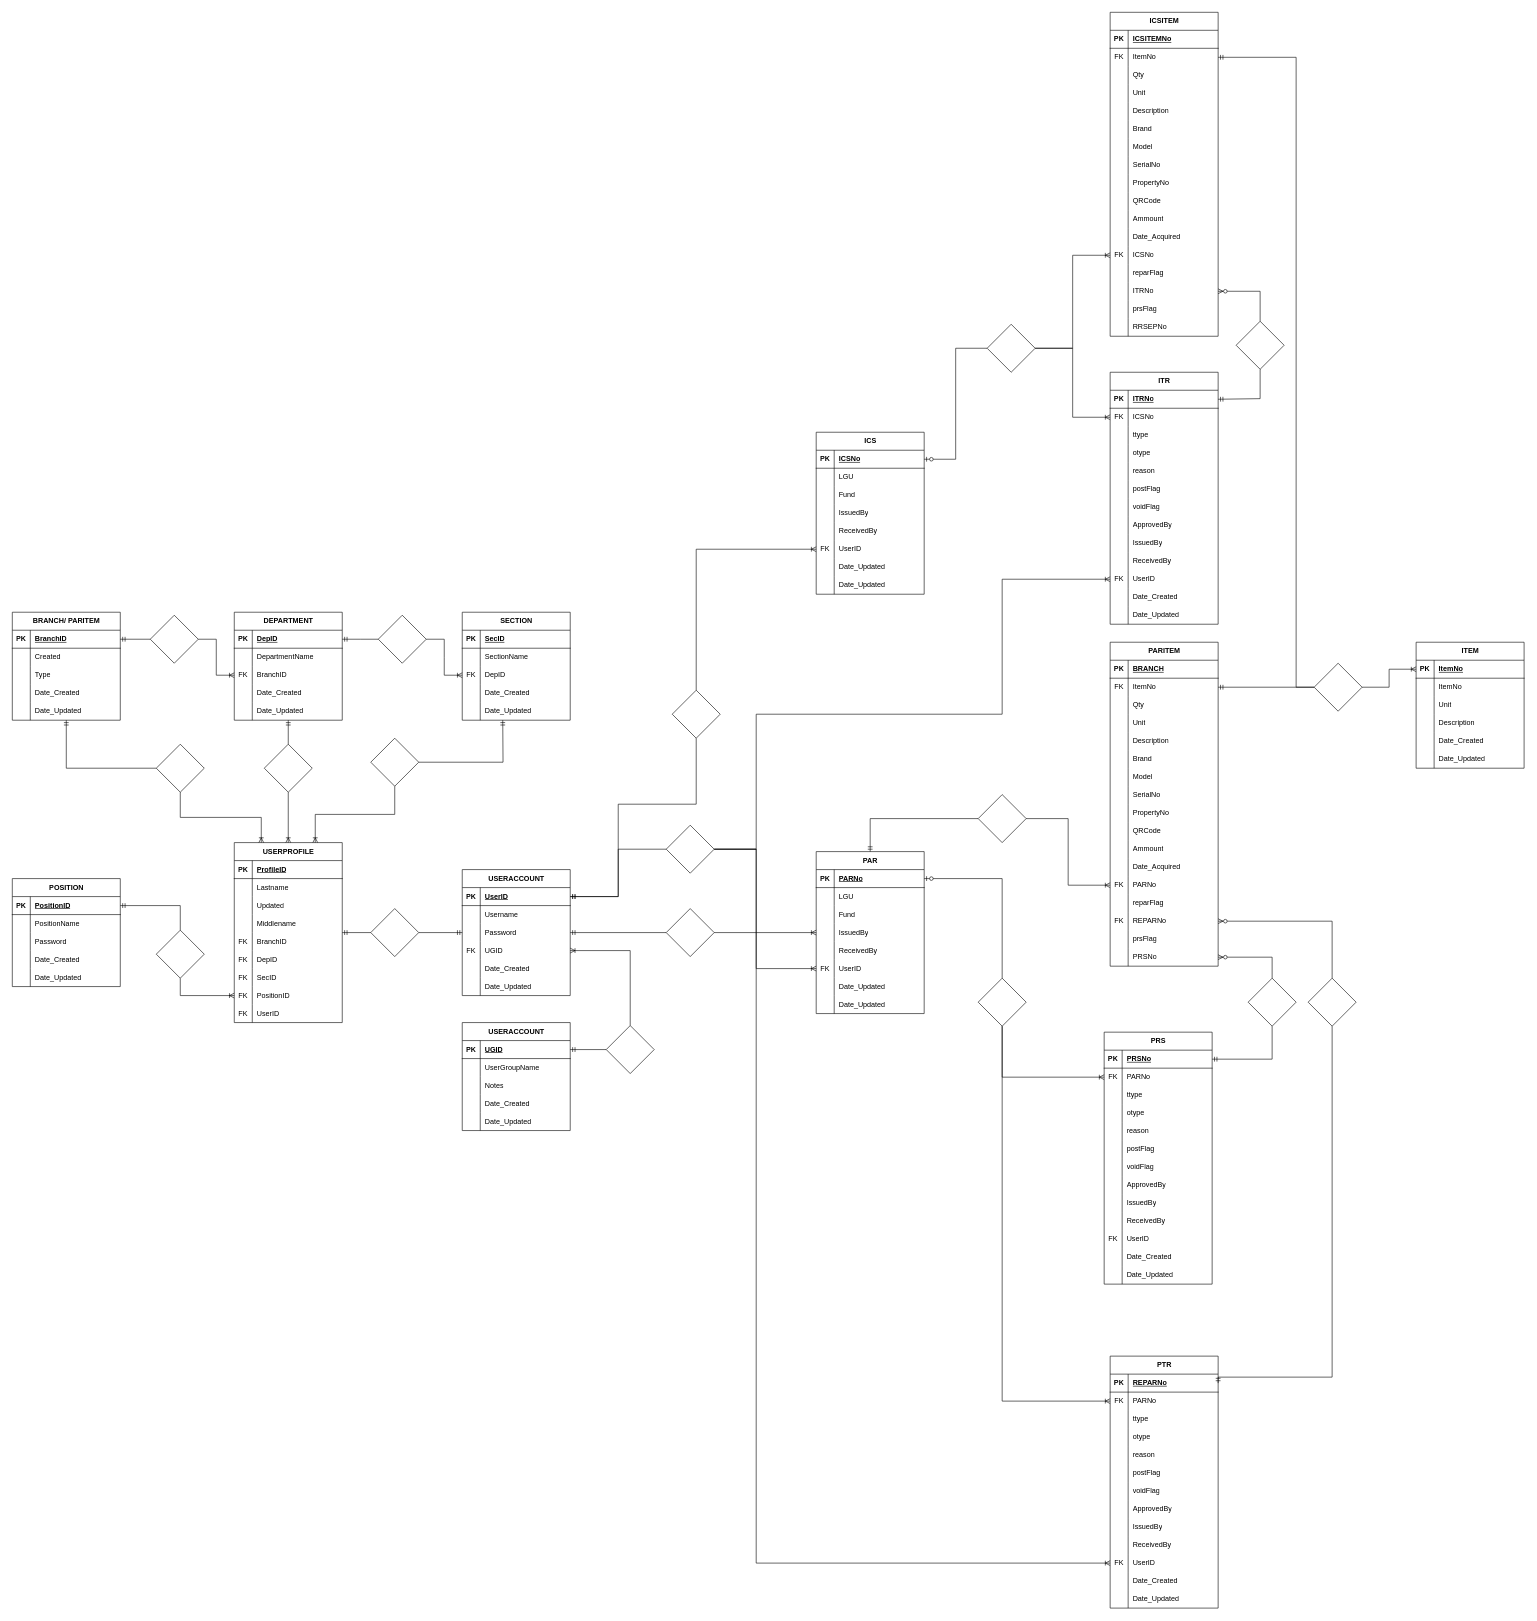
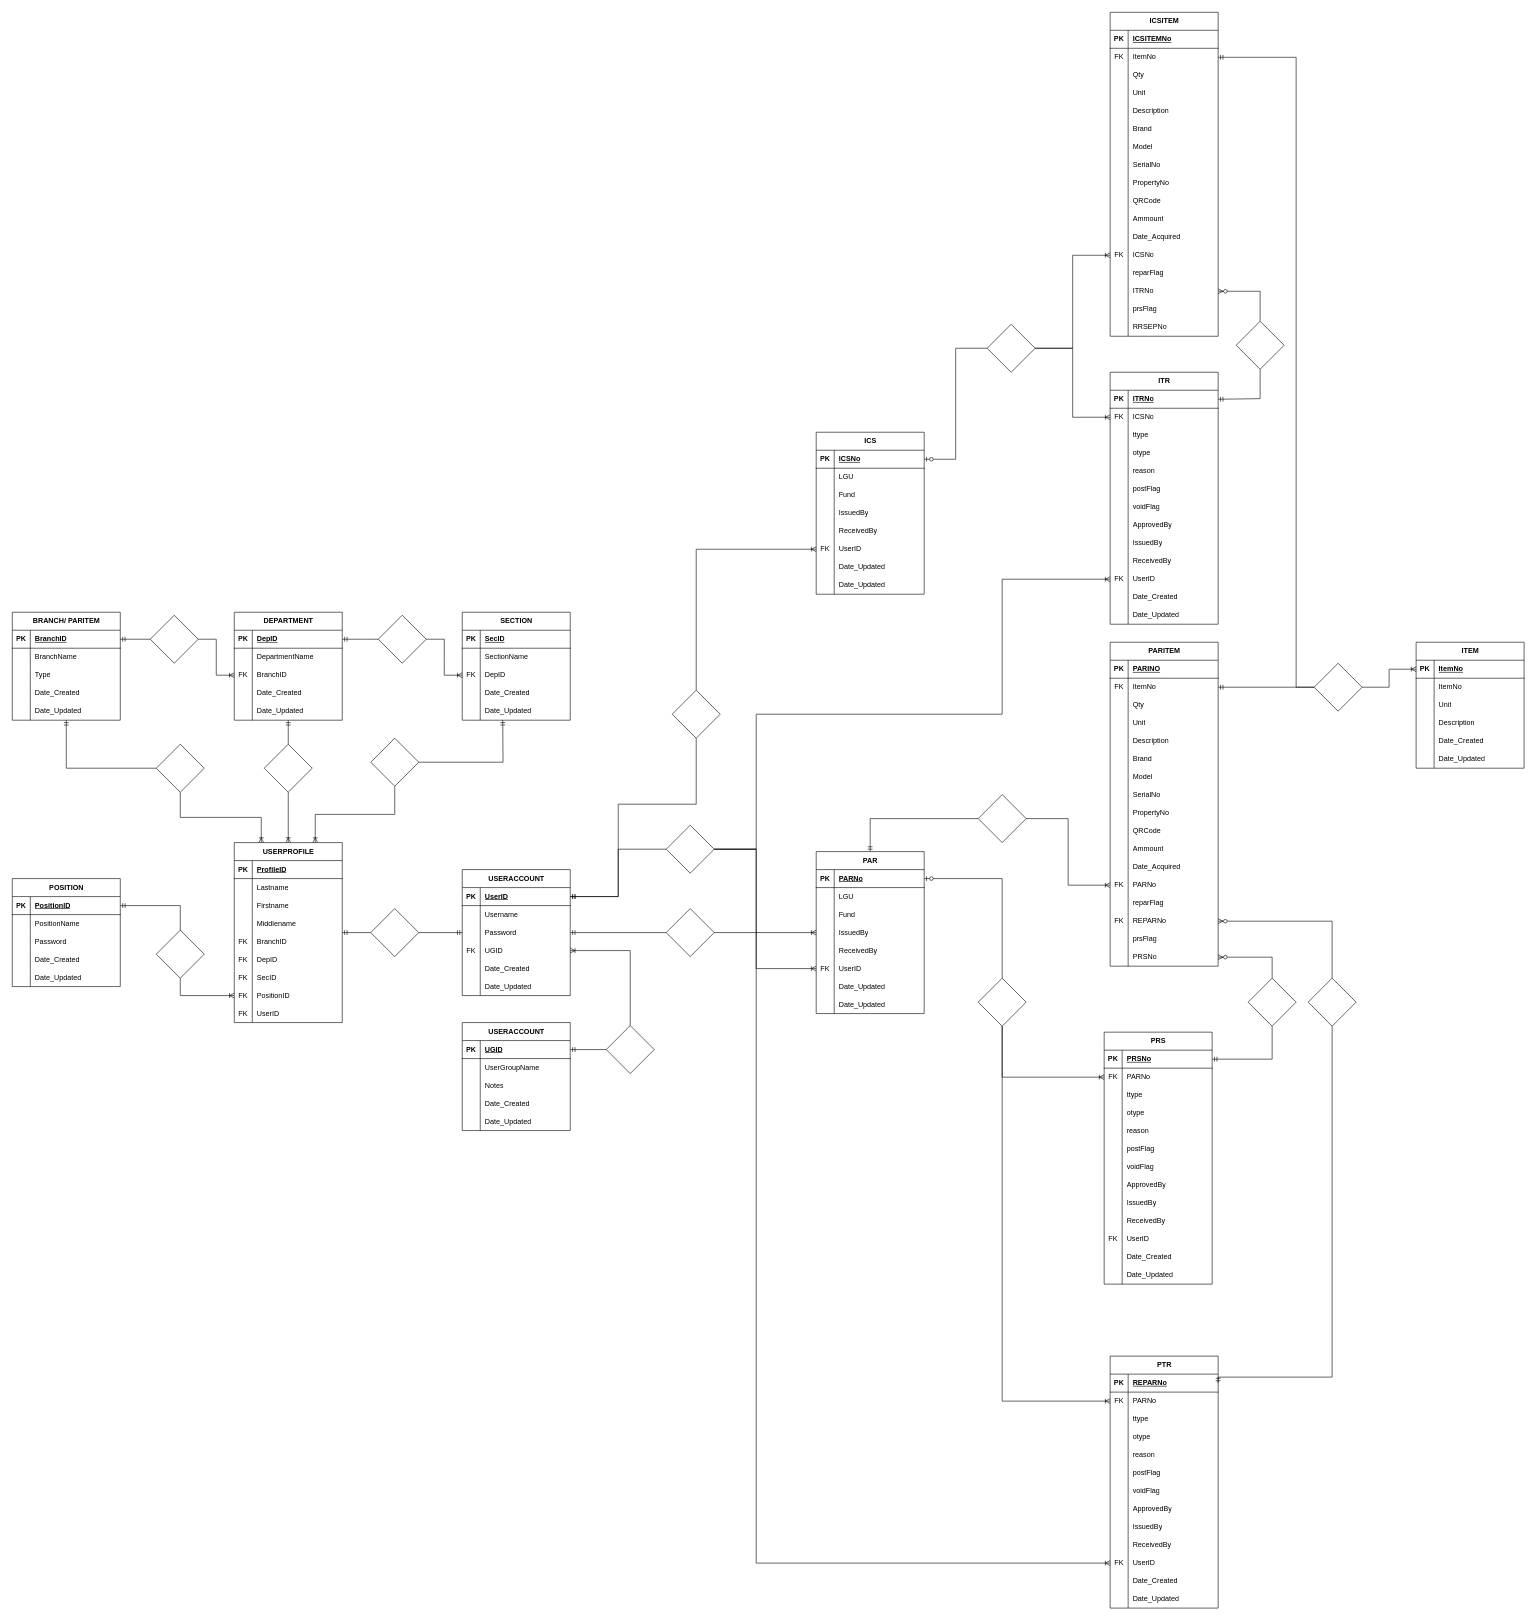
node "Created": label "Created" -> "BranchName"
node "BRANCH": label "BRANCH" -> "PARINO"
node "Updated": label "Updated" -> "Firstname"
